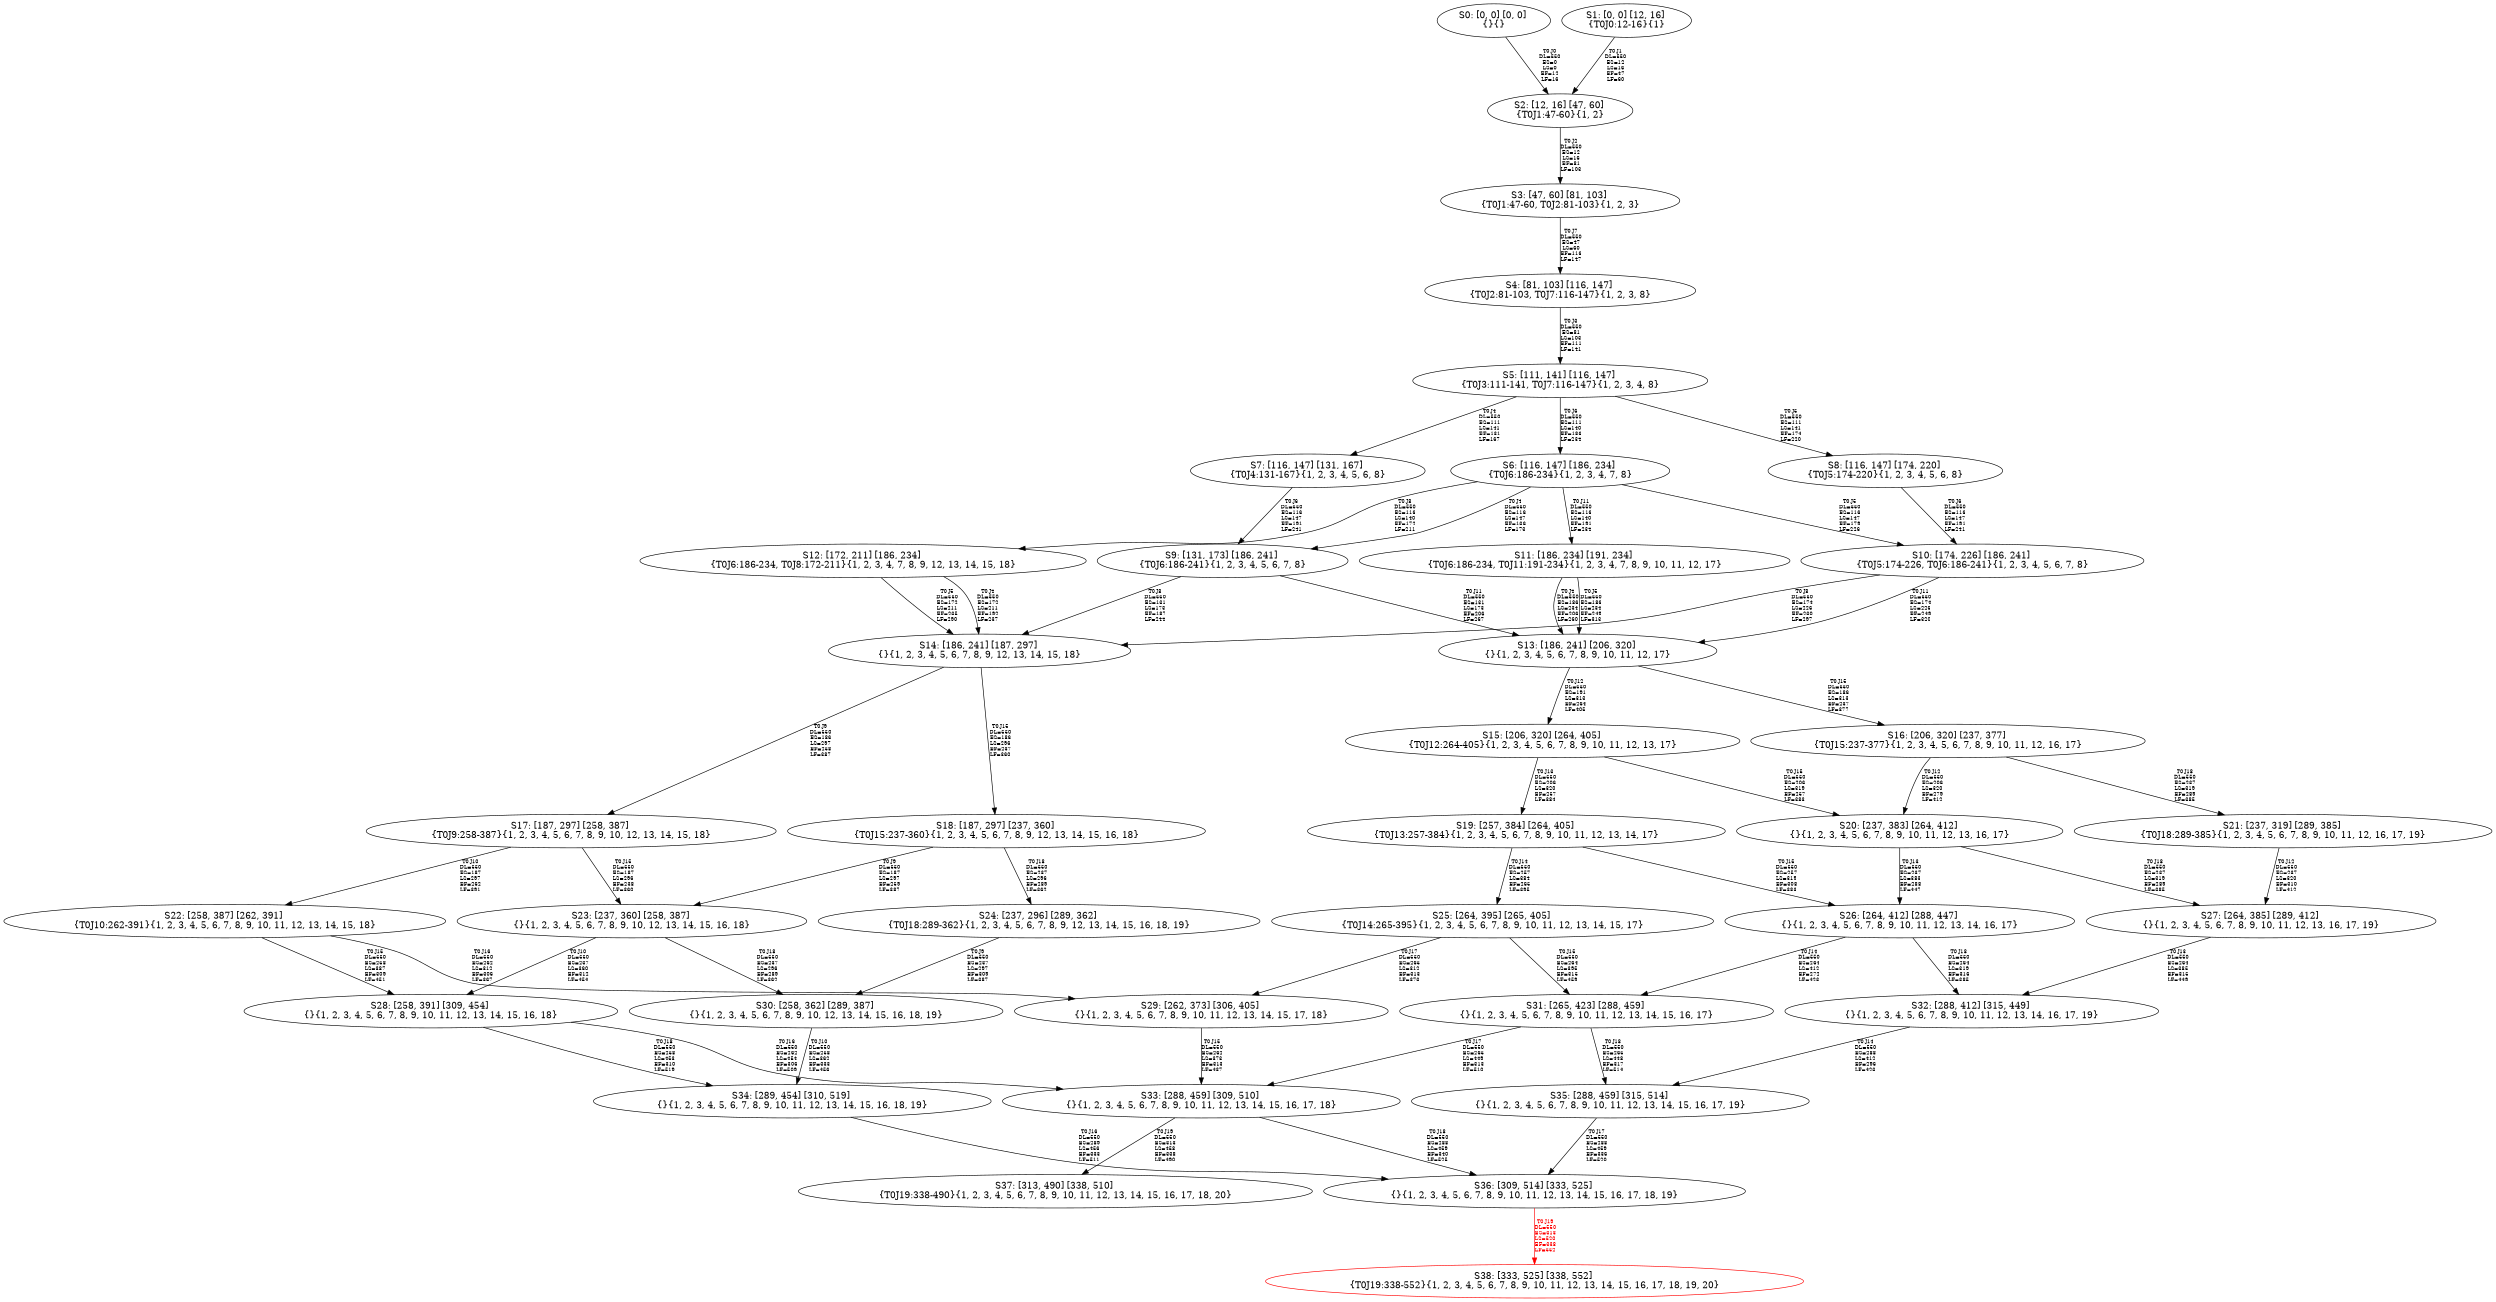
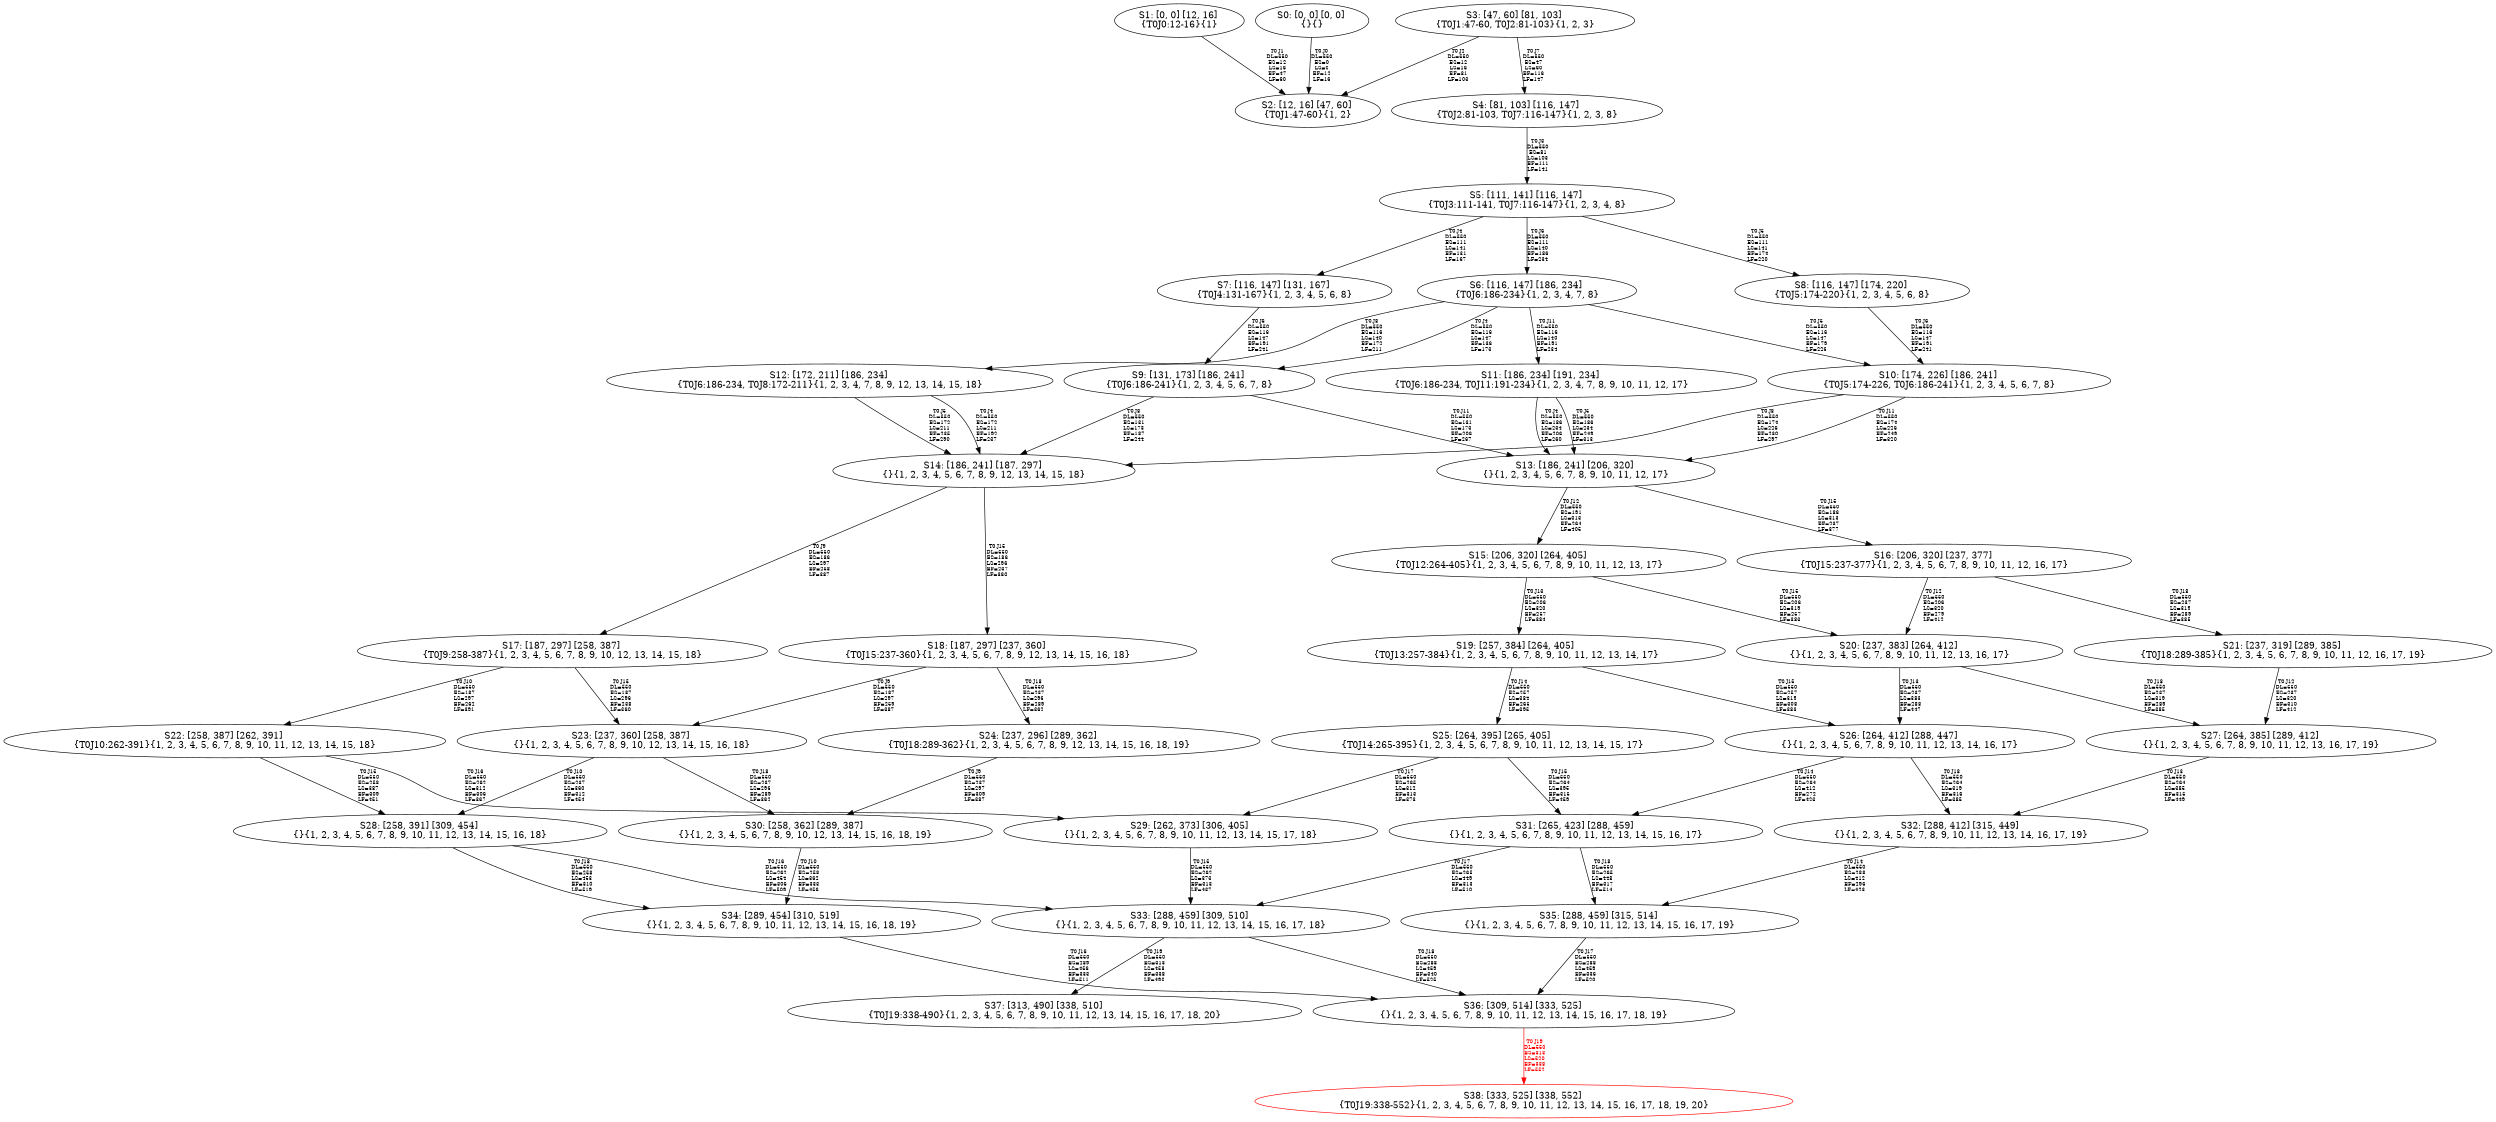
edge "S2: [12, 16] [47, 60] {T0J1:47-60}{1, 2}" -> "S3: [47, 60] [81, 103] {T0J1:47-60, T0J2:81-103}{1, 2, 3}": reversed
